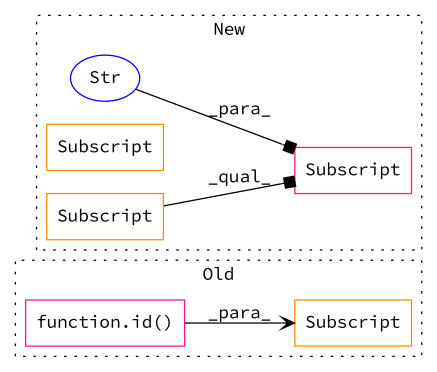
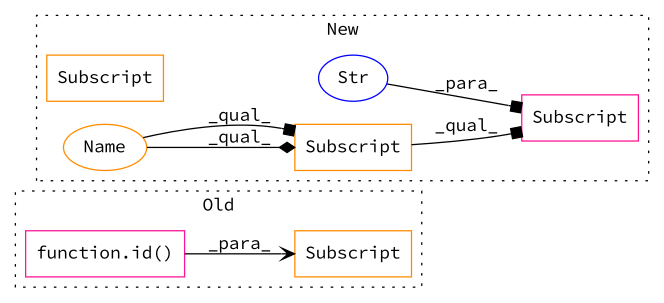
node "Name": added
